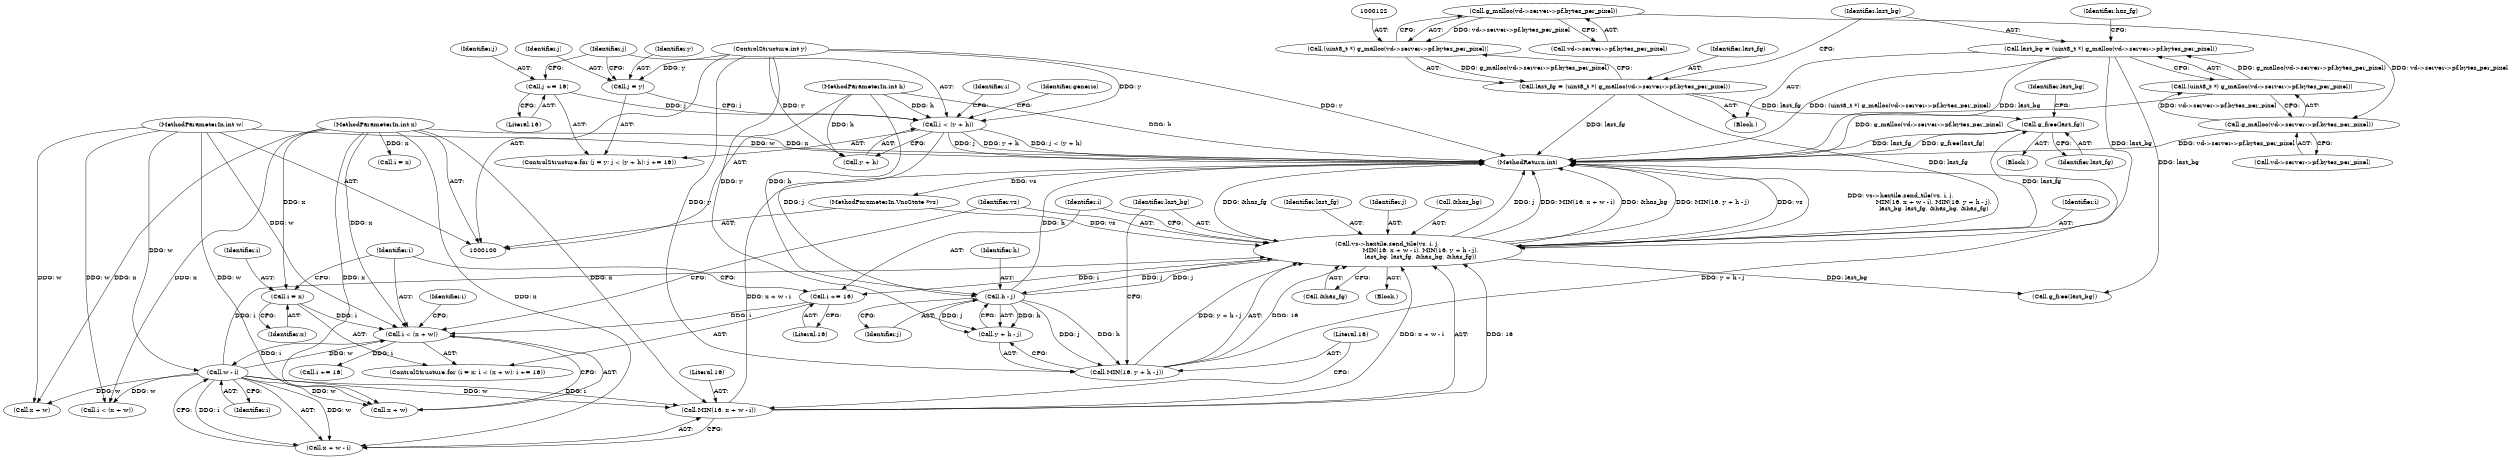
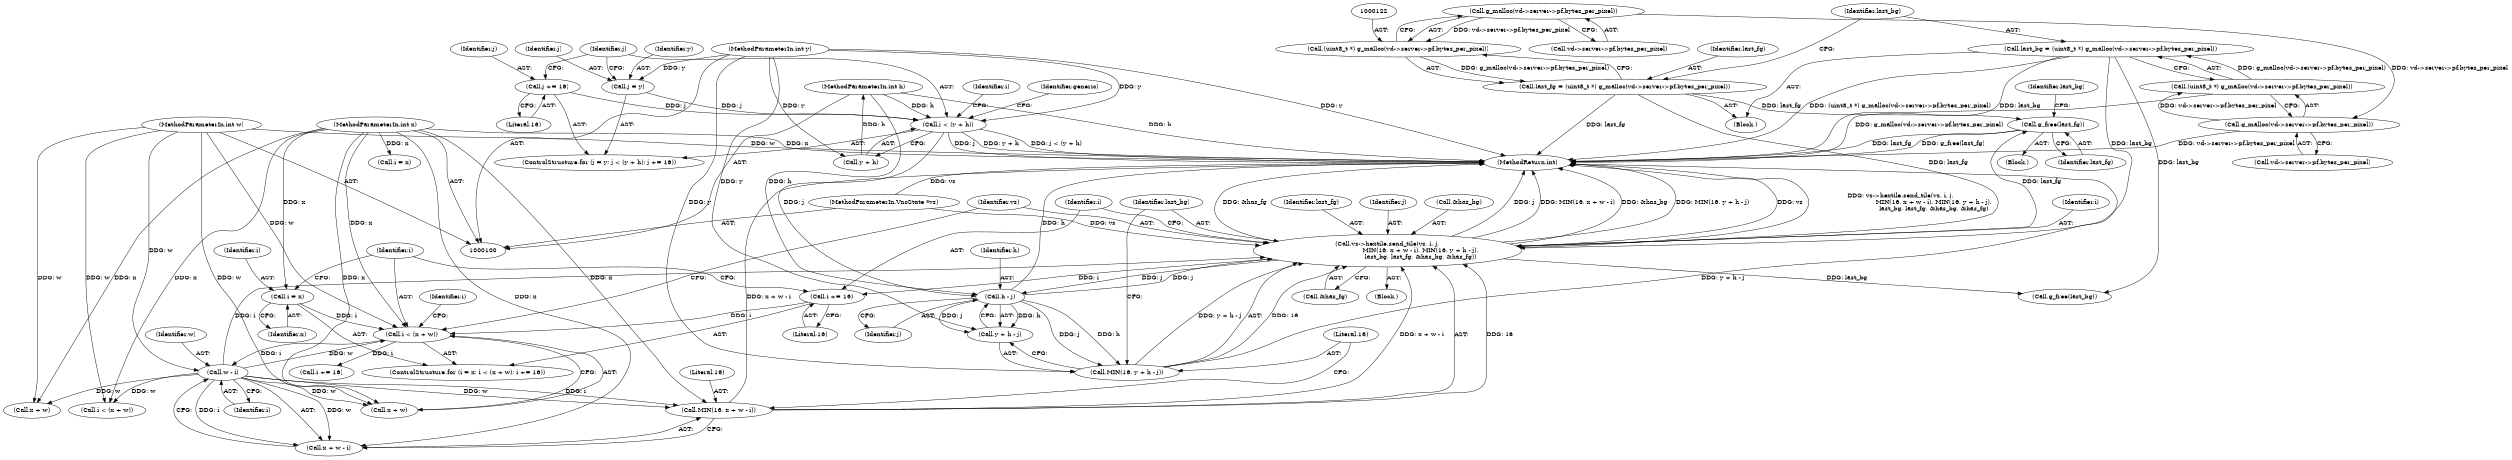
node "(Identifier,has_fg)": removed
node "(ControlStructure,int y)": label "(ControlStructure,int y)" -> "(MethodParameterIn,int y)"
edge "(Call,j = y)" -> "(Call,j < (y + h))": label "CFG: j" -> "DDG: j"
edge "(MethodParameterIn,int h)" -> "(Call,y + h)": reversed
edge "(MethodReturn,int)" -> "(MethodParameterIn,VncState *vs)": reversed
node "(Identifier,w)": added
